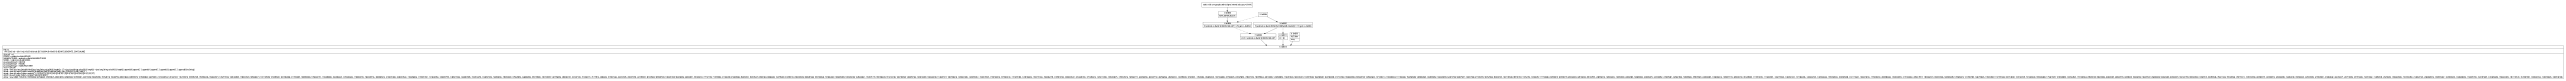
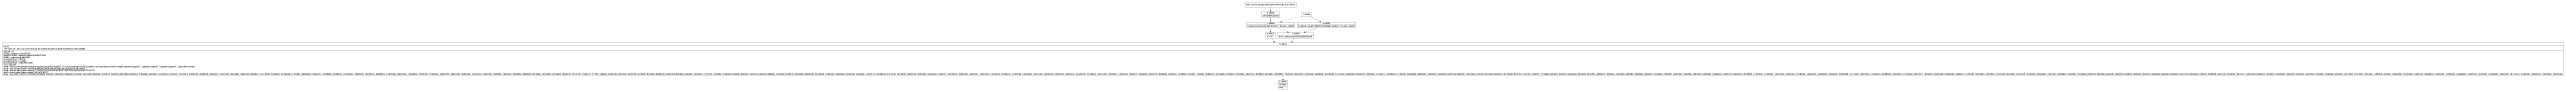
edge "3: 0x000f" -> "4: 0x0011": now "1: 0x0004" -> "4: 0x0011"
edge "6: 0x0093" -> "5: 0x0013": reversed
node "5: 0x0013": text "java.lang.String r1 = MODEL" -> "java.zzbnq.String r1 = MODEL"
